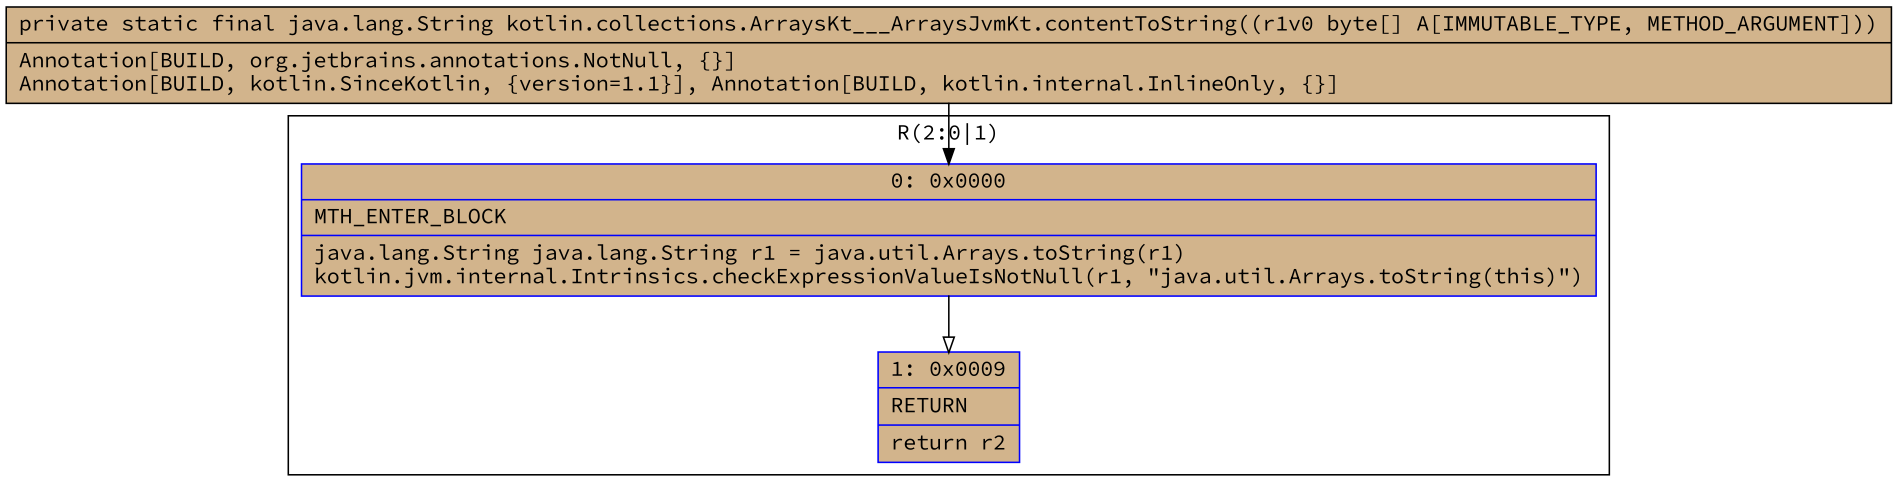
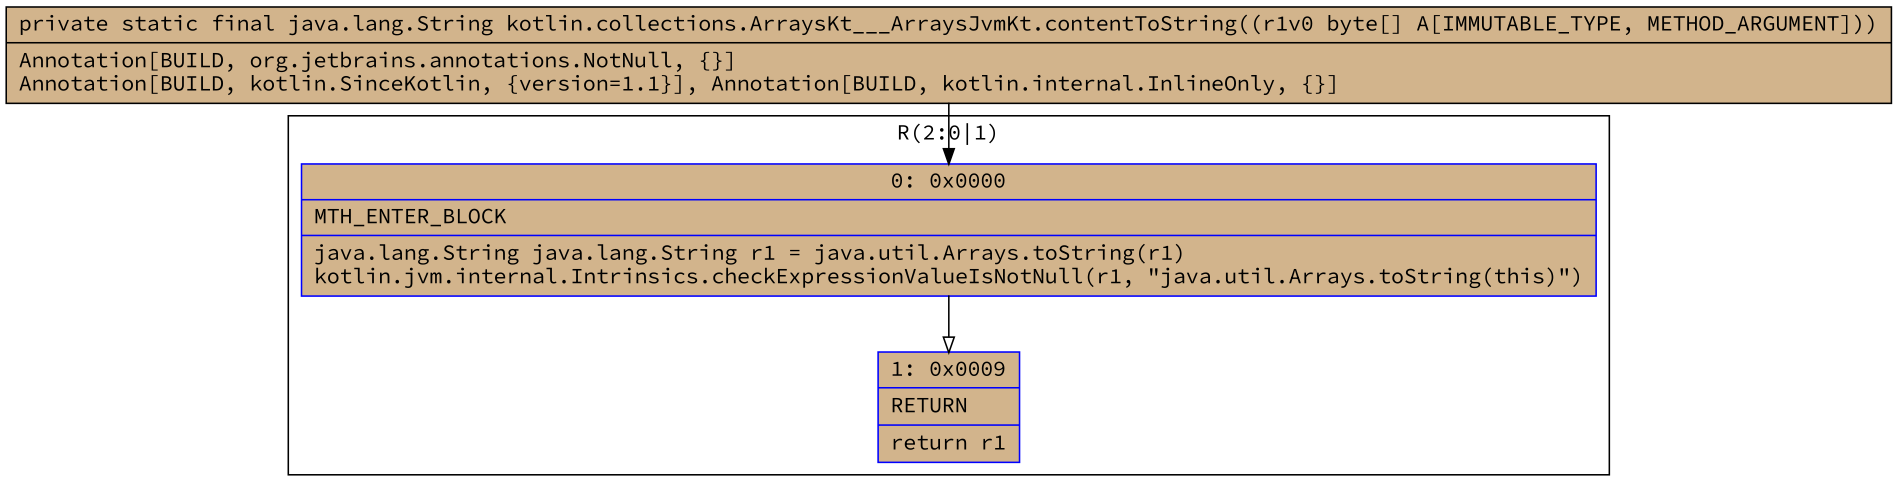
node "1: 0x0009": text "return r2" -> "return r1"
